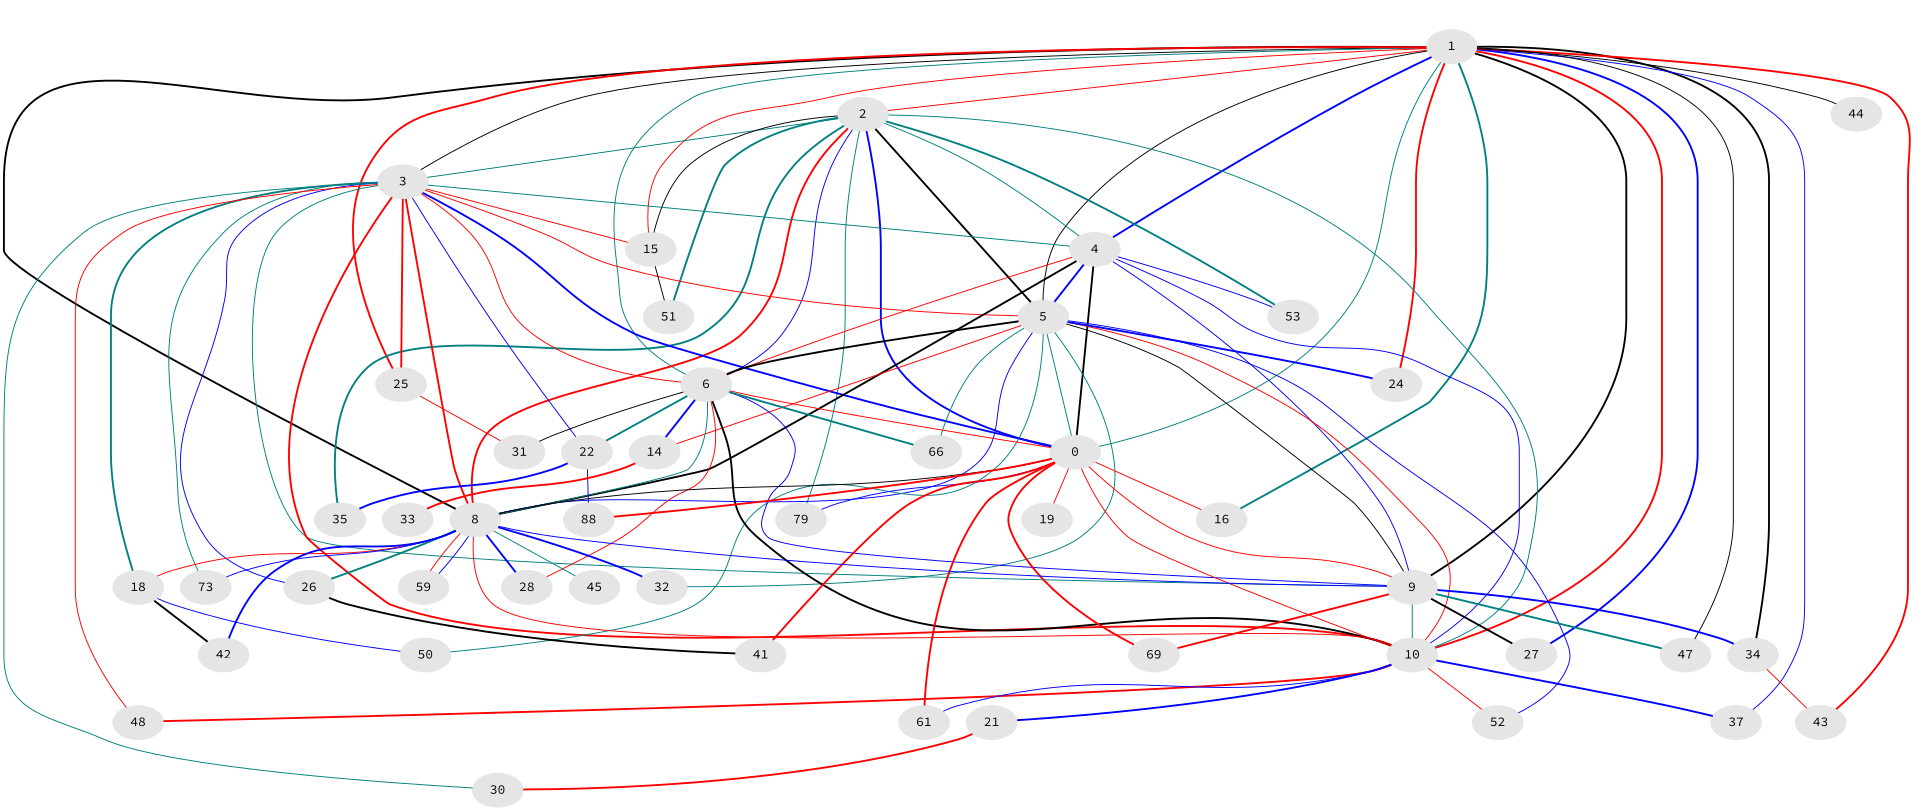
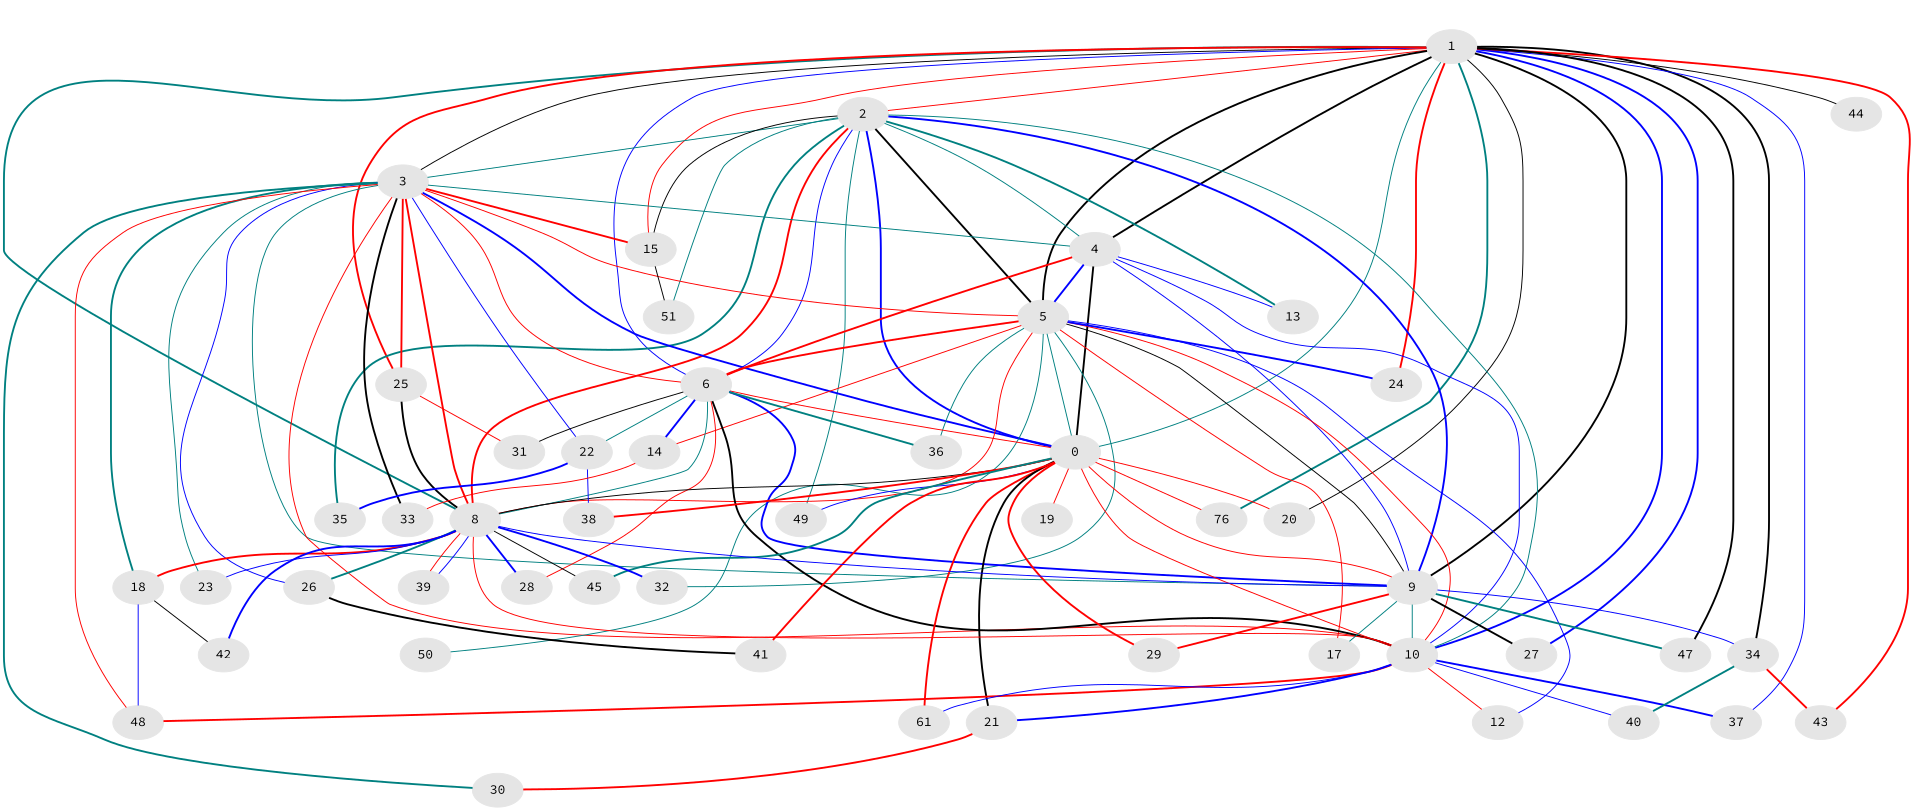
edge "1" -- "6": color teal -> blue
edge "1" -- "8": color black -> teal
edge "1" -- "5": style solid -> bold
edge "1" -- "4": color blue -> black
edge "2" -- "51": style bold -> solid
edge "3" -- "15": style solid -> bold
edge "2" -- "9": added
edge "1" -- "47": style solid -> bold
edge "4" -- "6": style solid -> bold
node "53": label "53" -> "13"
edge "5" -- "6": color black -> red
edge "3" -- "33": added
edge "1" -- "10": color red -> blue
edge "6" -- "22": style bold -> solid
edge "4" -- "8": now "25" -- "8"
node "66": label "66" -> "36"
edge "14" -- "33": style bold -> solid
edge "5" -- "8": color blue -> red
node "88": label "88" -> "38"
node "79": label "79" -> "49"
node "16": label "16" -> "76"
node "20": added
edge "0" -- "45": added
edge "3" -- "30": style solid -> bold
edge "8" -- "18": style solid -> bold
edge "8" -- "45": color teal -> black
edge "0" -- "21": added
edge "6" -- "9": style solid -> bold
node "73": label "73" -> "23"
node "59": label "59" -> "39"
edge "9" -- "34": style bold -> solid
edge "18" -- "42": style bold -> solid
edge "18" -- "50": now "18" -- "48"
edge "3" -- "10": style bold -> solid
node "69": label "69" -> "29"
node "17": added
edge "34" -- "43": style solid -> bold
node "52": label "52" -> "12"
node "40": added
